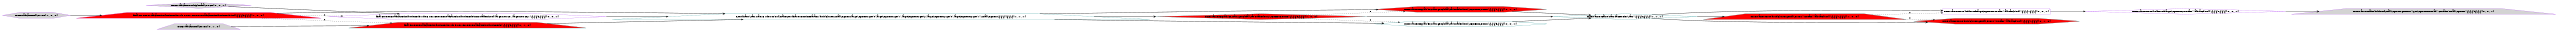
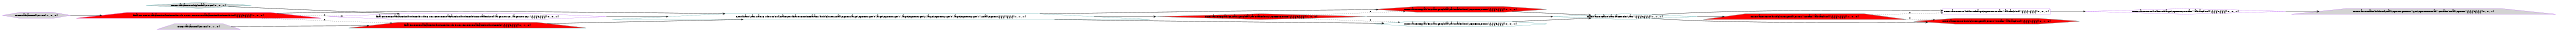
node "testBroadcastToMultipleDataSources['0', '0', '1']": color purple -> teal
